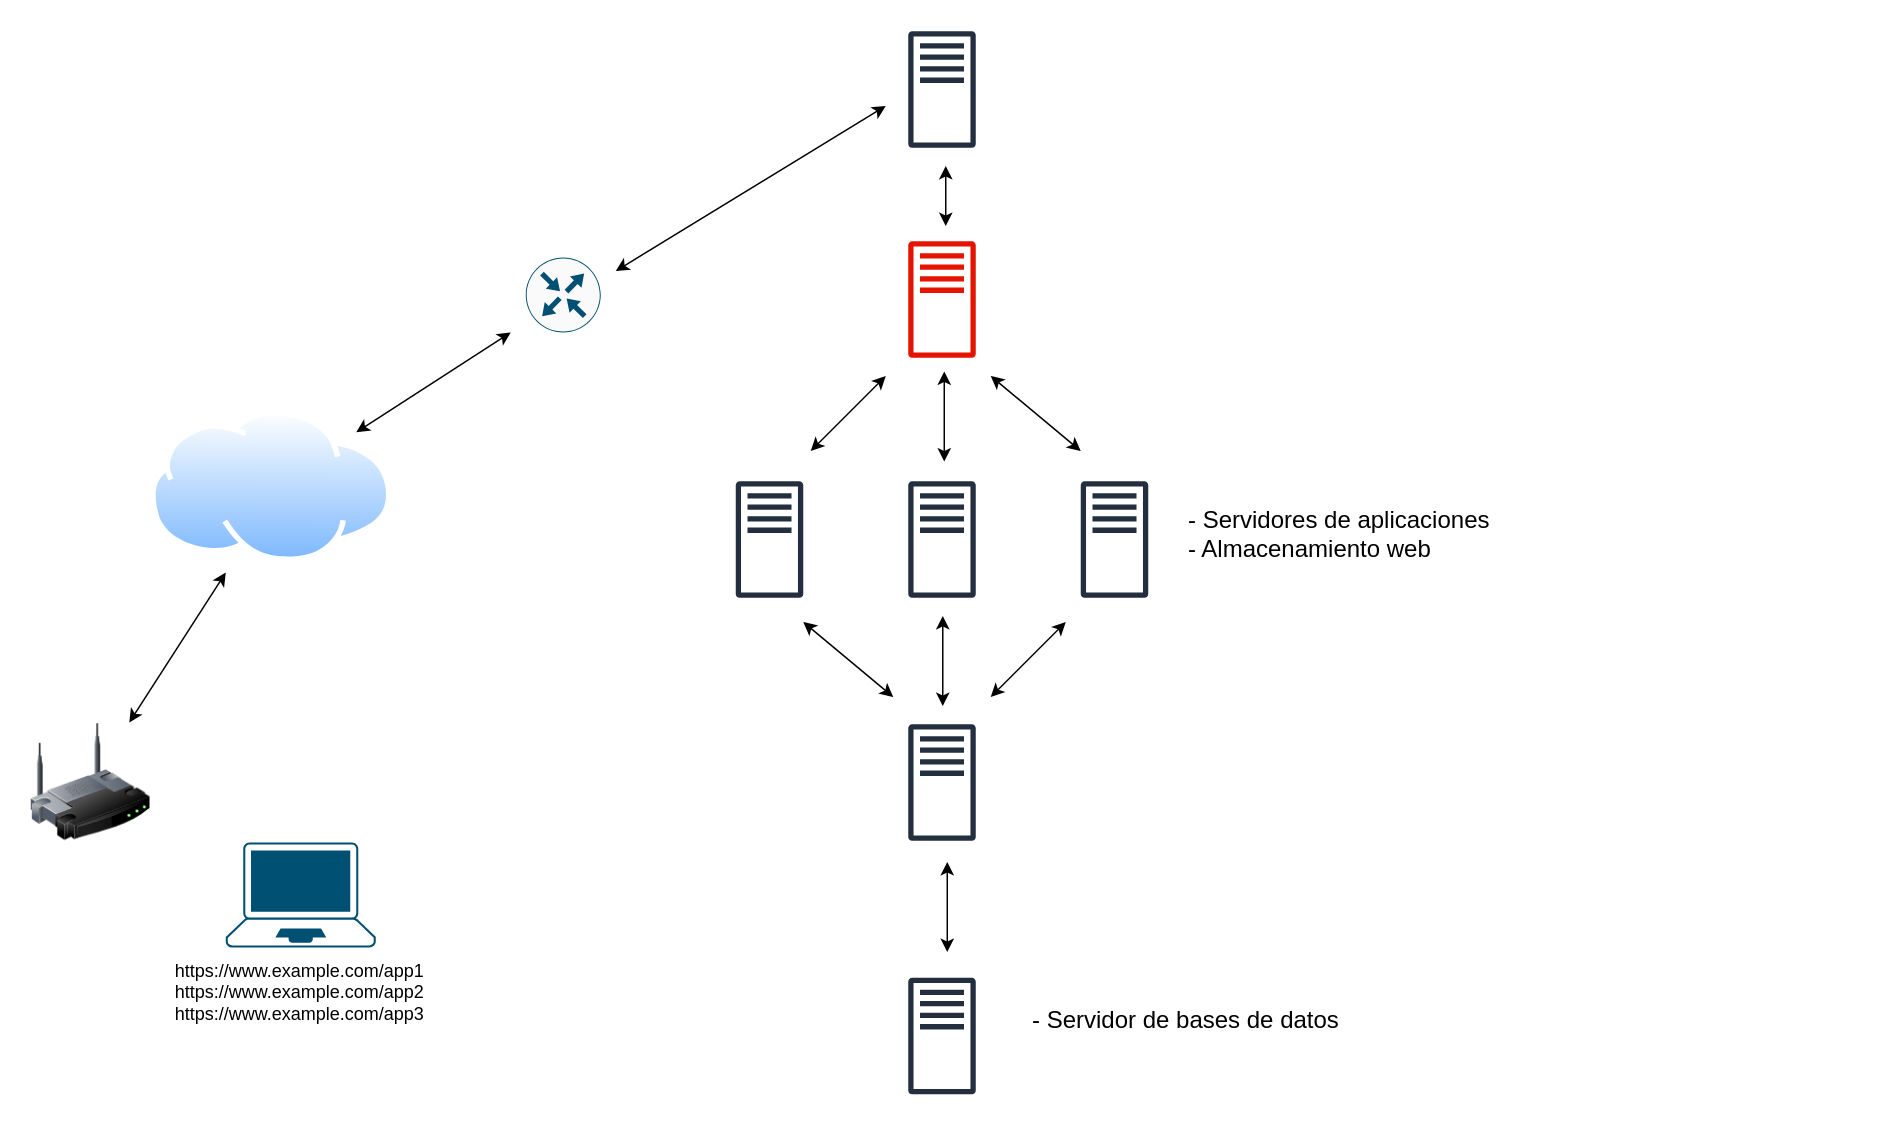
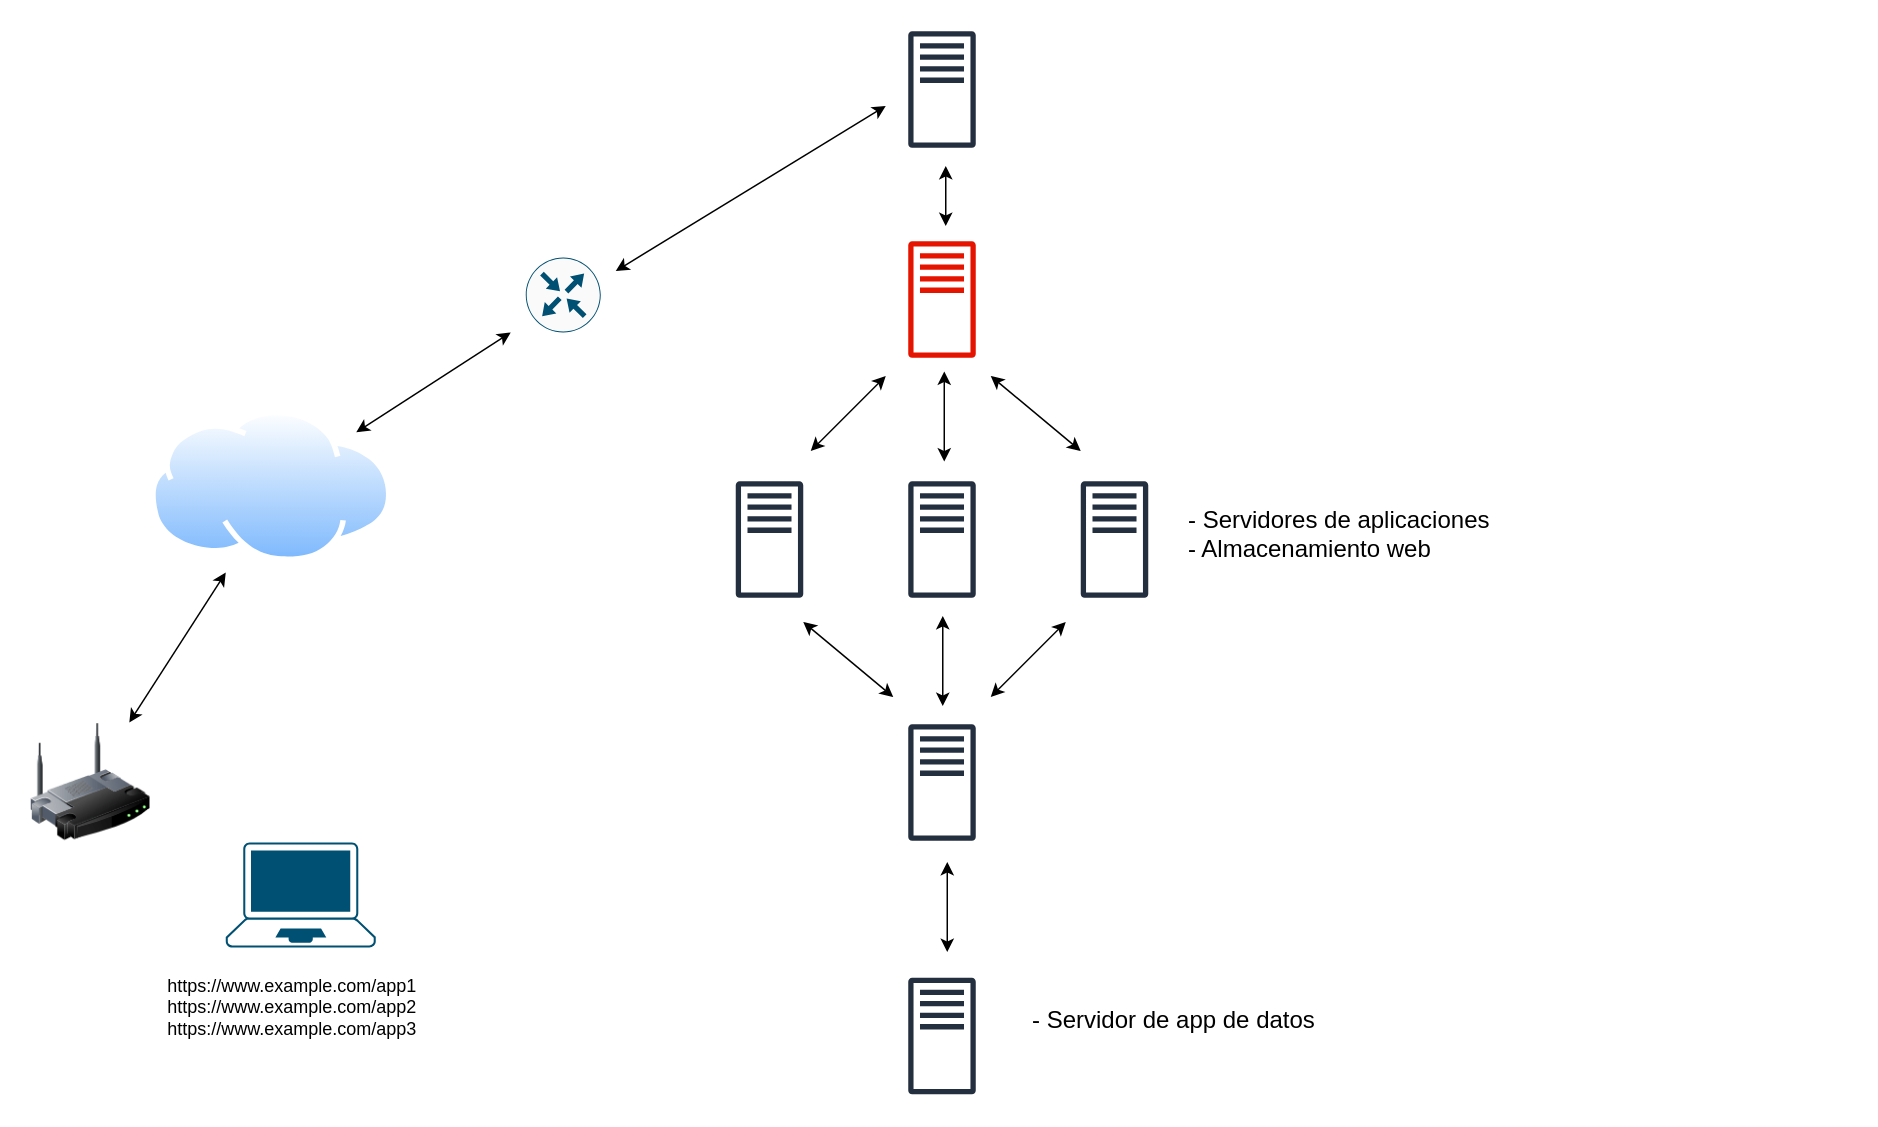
node "https://www.example.com/app1 https://www.example.com/app2 https://www.example.com/app3": moved (299, 992) -> (292, 1007)
node "- Servidor de bases de datos": label "- Servidor de bases de datos" -> "- Servidor de app de datos"
